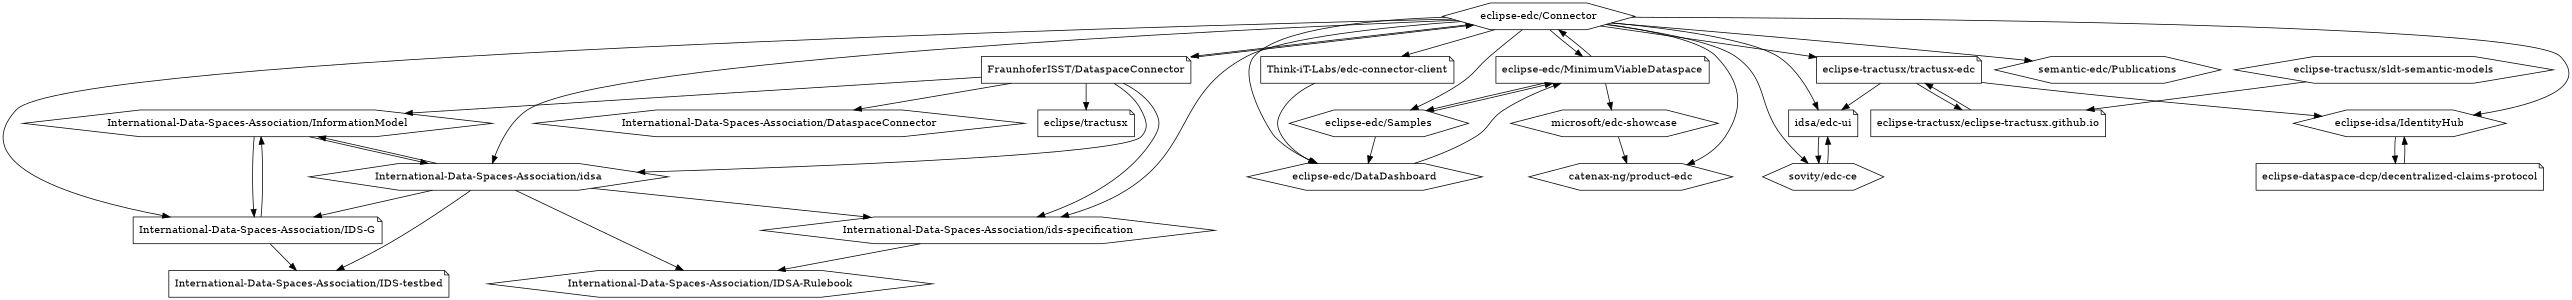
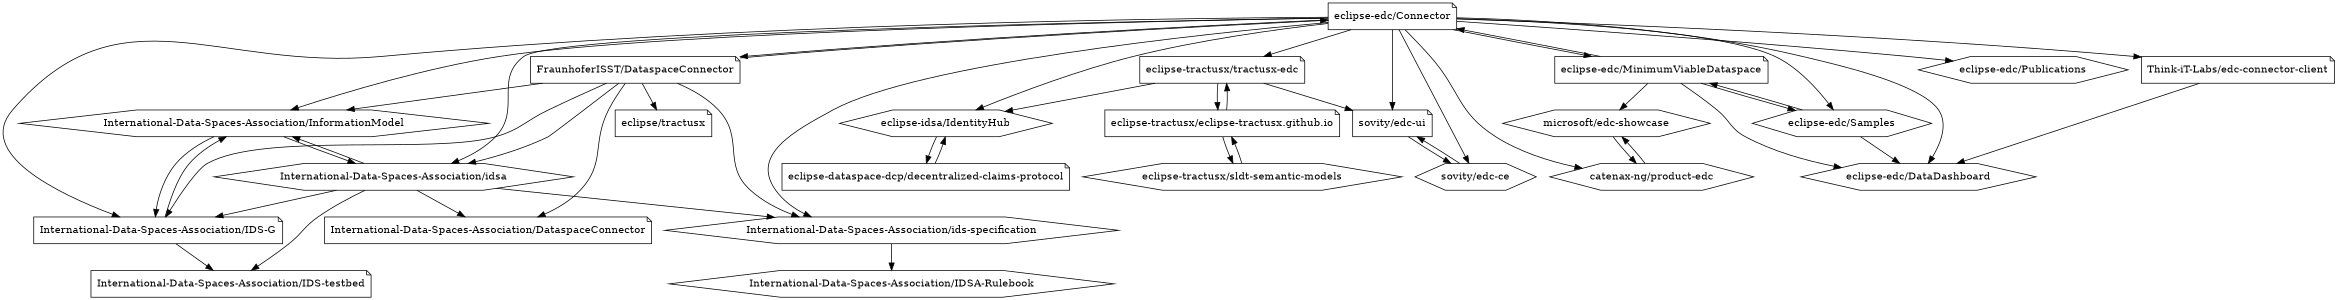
node "eclipse-edc/Connector": shape hexagon -> note
edge "eclipse-edc/Connector" -> "International-Data-Spaces-Association/InformationModel": added
node "semantic-edc/Publications": label "semantic-edc/Publications" -> "eclipse-edc/Publications"
node "International-Data-Spaces-Association/DataspaceConnector": shape hexagon -> note
node "idsa/edc-ui": label "idsa/edc-ui" -> "sovity/edc-ui"
edge "eclipse-edc/DataDashboard" -> "eclipse-edc/MinimumViableDataspace": reversed
edge "FraunhoferISST/DataspaceConnector" -> "International-Data-Spaces-Association/IDS-G": added
edge "eclipse-tractusx/eclipse-tractusx.github.io" -> "eclipse-tractusx/sldt-semantic-models": added
edge "catenax-ng/product-edc" -> "microsoft/edc-showcase": added
edge "International-Data-Spaces-Association/idsa" -> "International-Data-Spaces-Association/IDSA-Rulebook": now "International-Data-Spaces-Association/idsa" -> "International-Data-Spaces-Association/DataspaceConnector"
